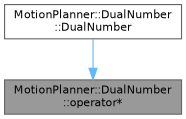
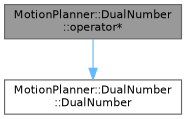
edge "MotionPlanner::DualNumber ::DualNumber" -> "MotionPlanner::DualNumber ::operator*": reversed
